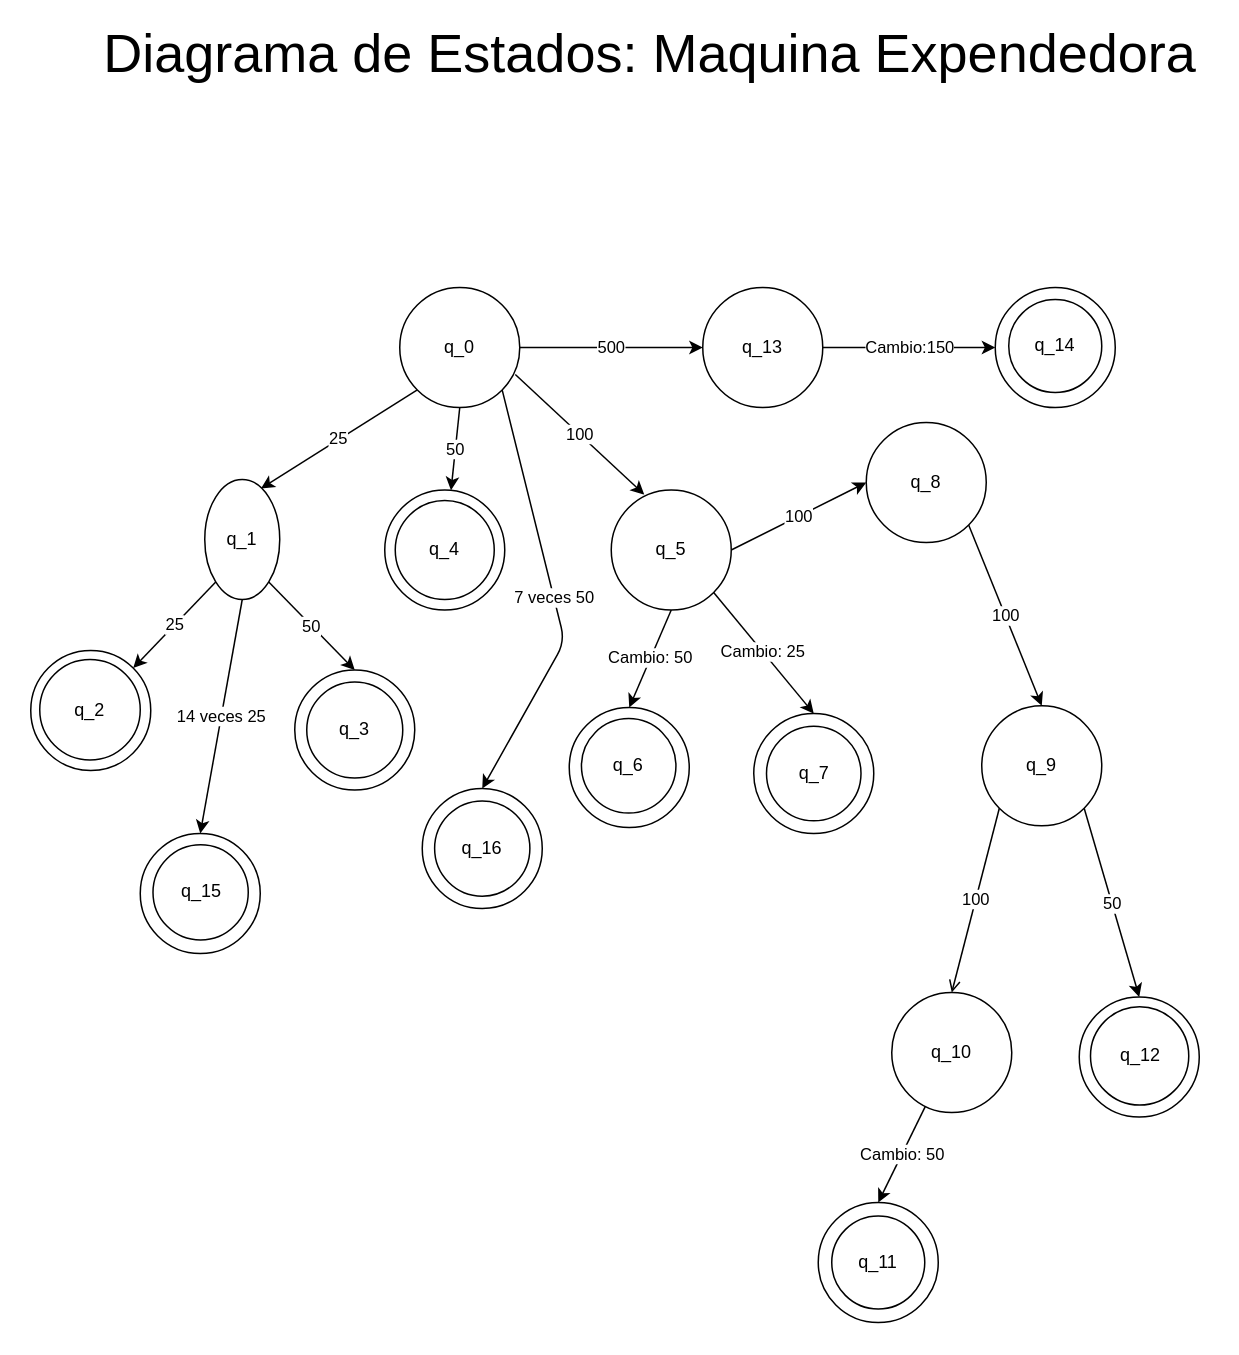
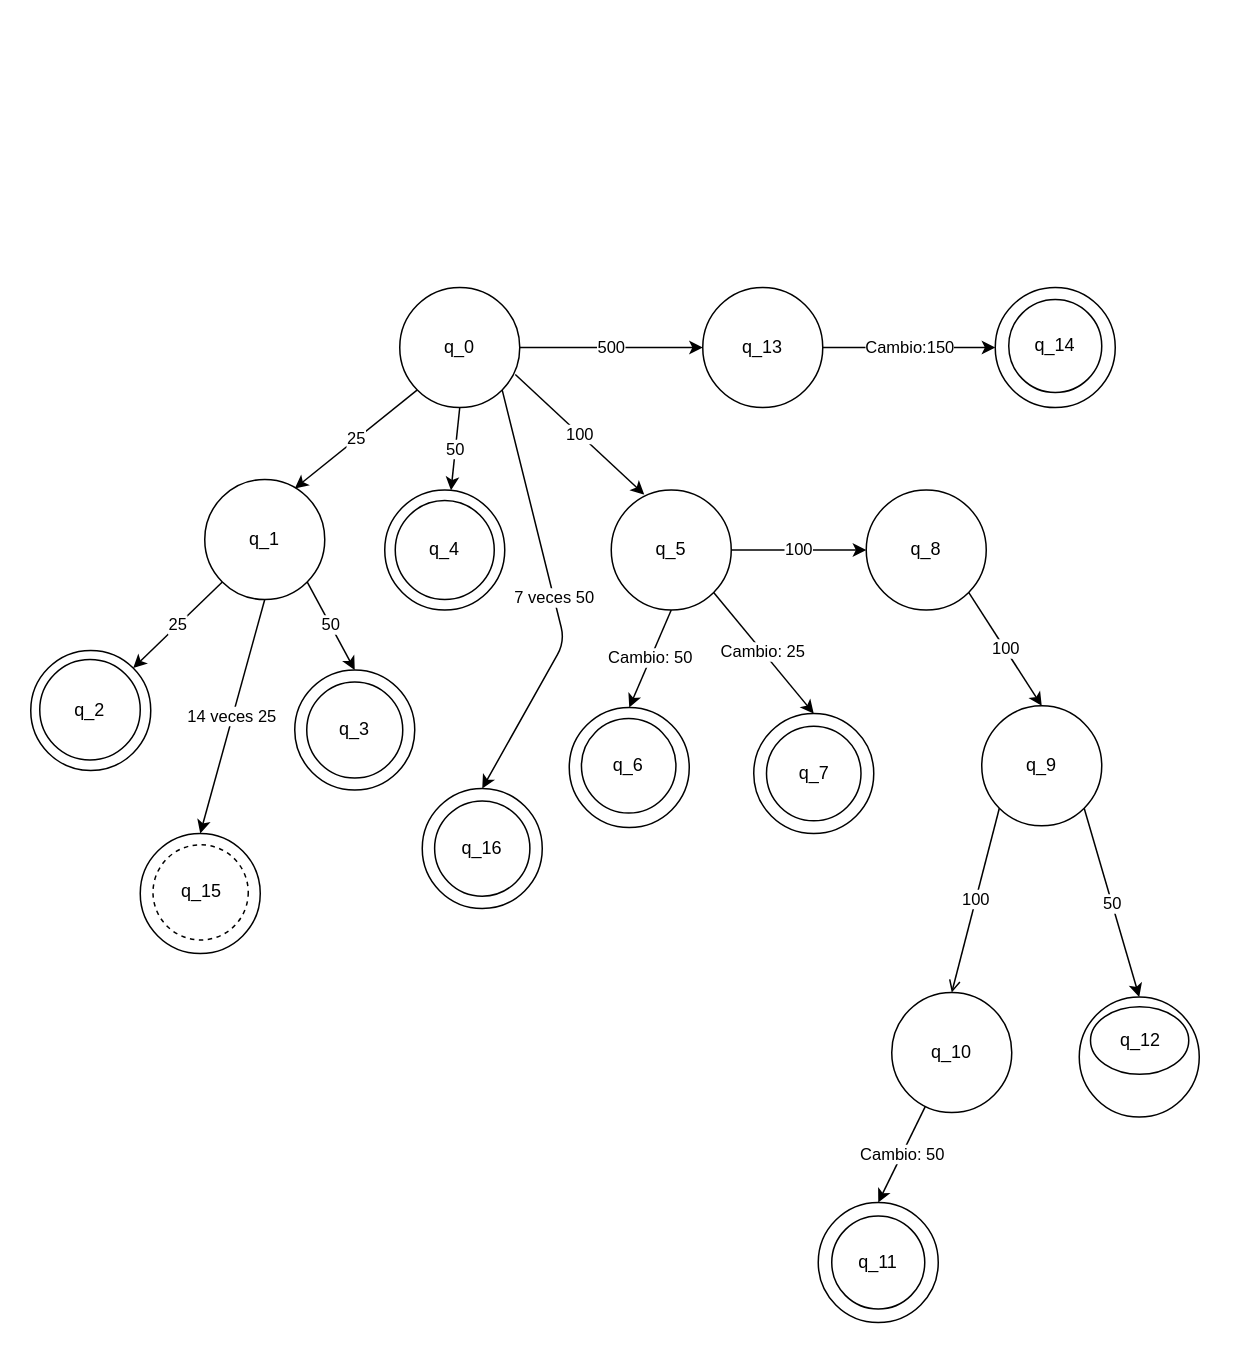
node "Diagrama de Estados: Maquina Expendedora": removed
node "q_8": moved (926, 482) -> (926, 550)
node "q_1": size 75x120 -> 120x120
node "q_15": style solid -> dashed
node "q_12": size 98x98 -> 98x68
